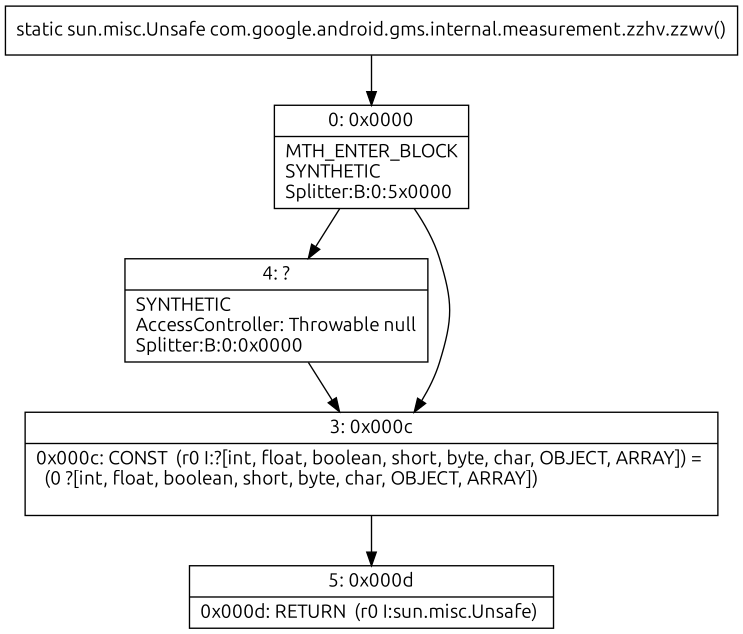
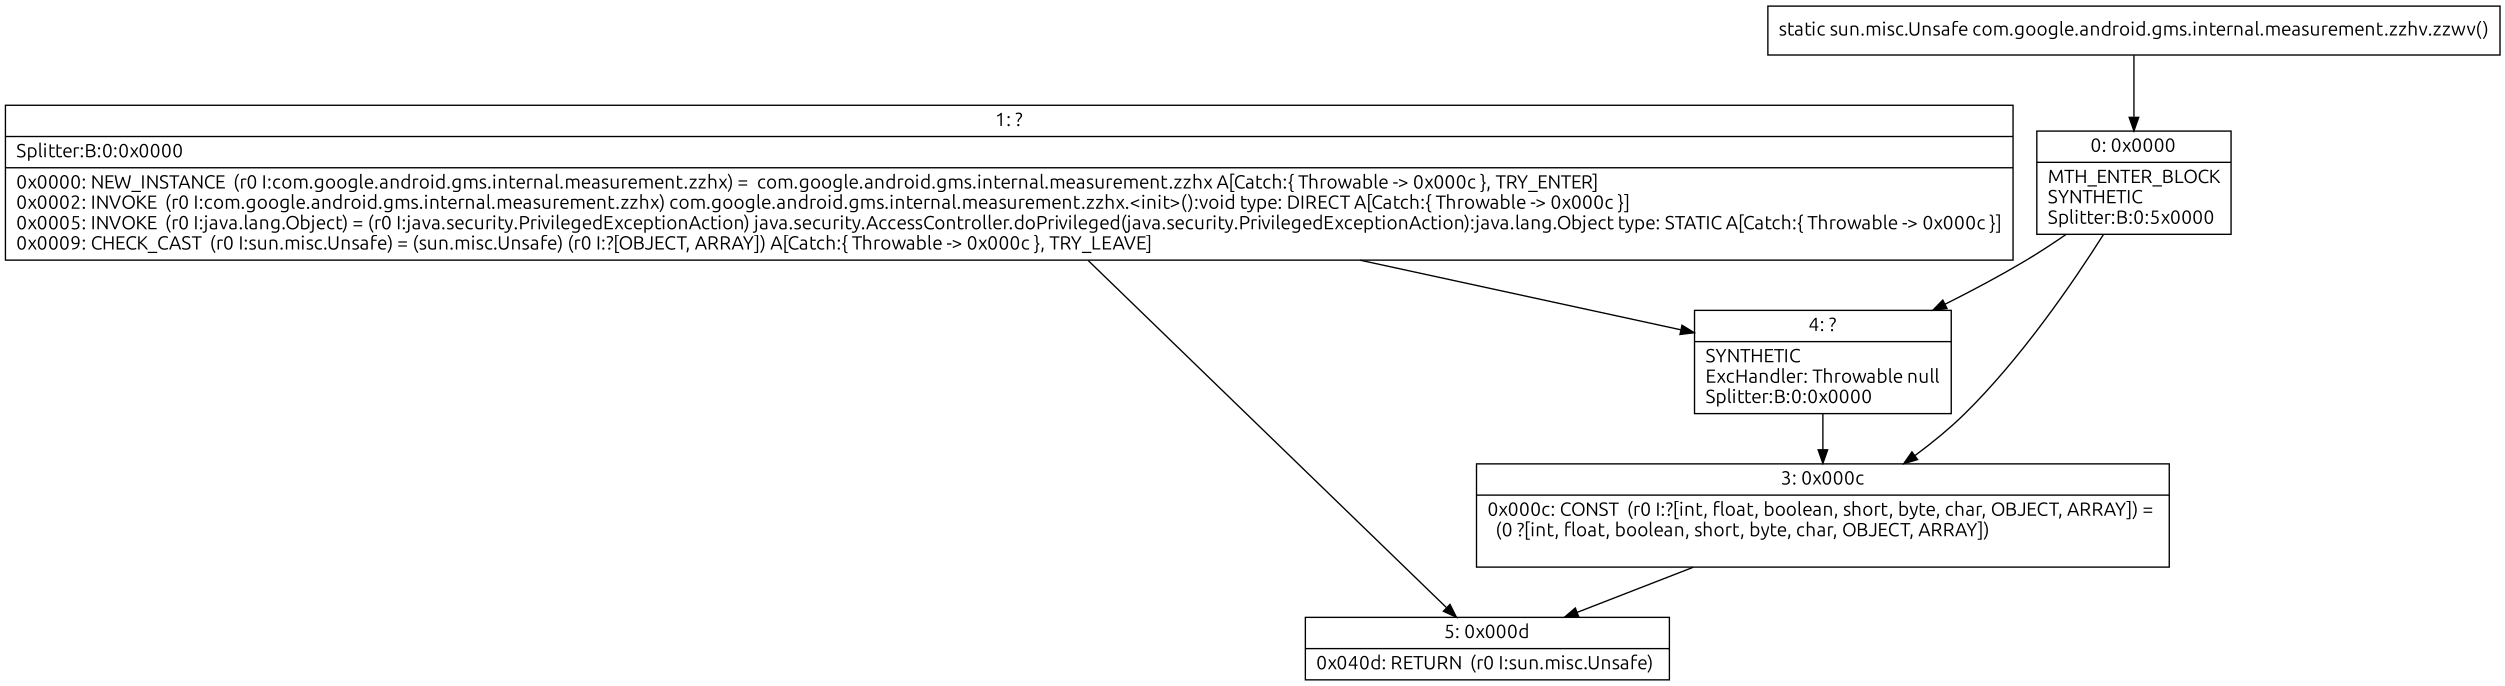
node "1: ?": added
node "4: ?": text "AccessController: Throwable null" -> "ExcHandler: Throwable null"
node "5: 0x000d": text "0x000d: RETURN  (r0 I:sun.misc.Unsafe)" -> "0x040d: RETURN  (r0 I:sun.misc.Unsafe)"
